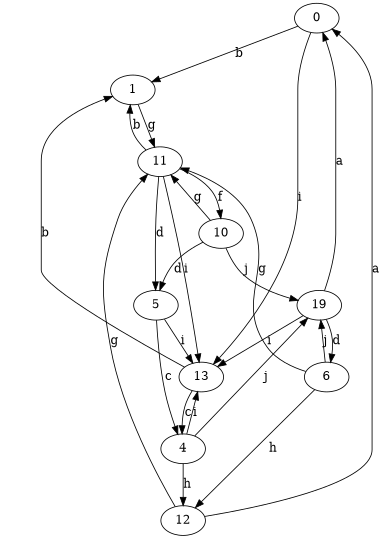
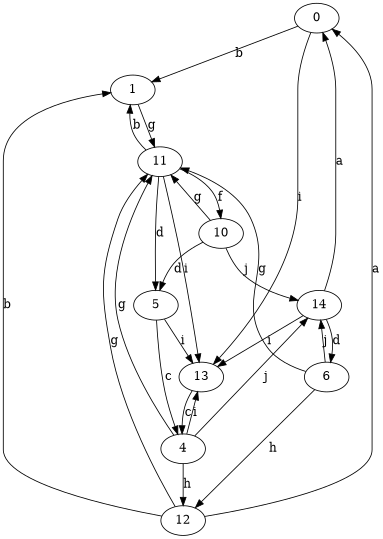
edge "13" -> "1": now "12" -> "1"
node "19": label "19" -> "14"
edge "4" -> "11": added, label "g"
